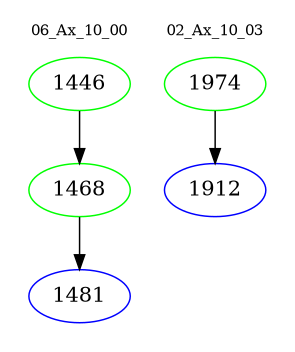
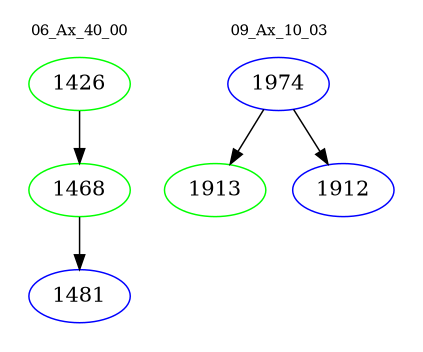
cluster "06_Ax_10_00": label "06_Ax_10_00" -> "06_Ax_40_00"
cluster "02_Ax_10_03": label "02_Ax_10_03" -> "09_Ax_10_03"
node "1446": label "1446" -> "1426"
node "1974": color green -> blue
node "1913": added
